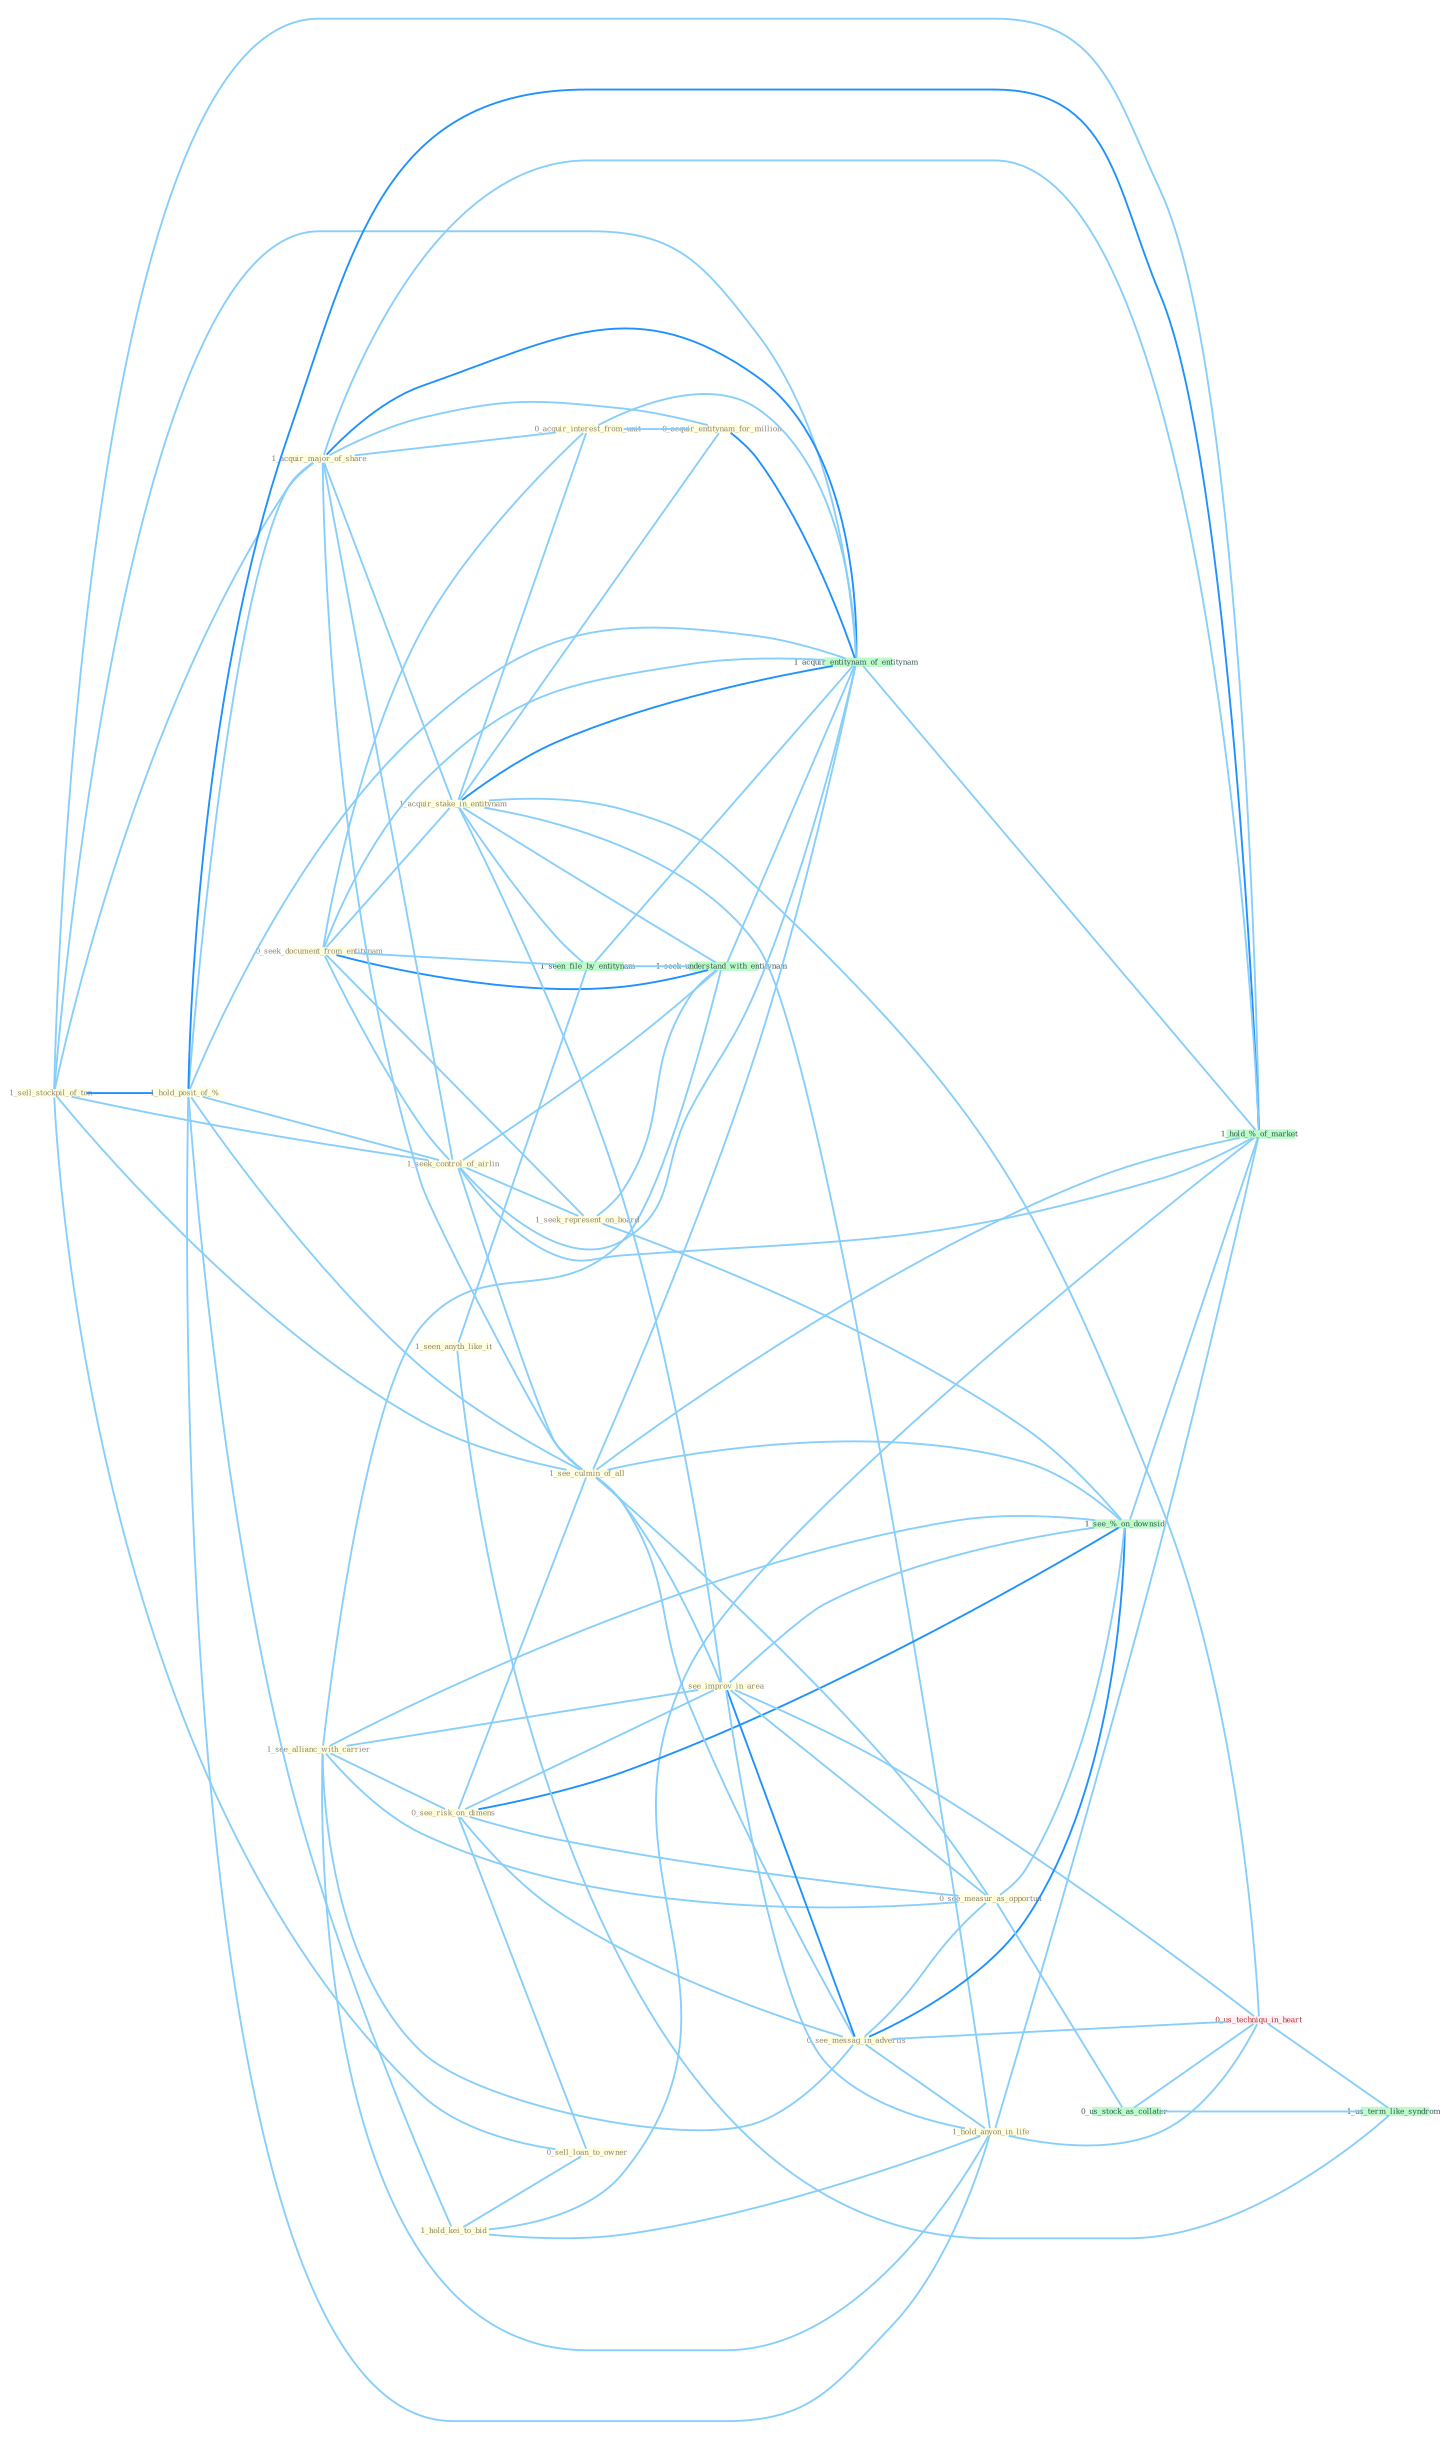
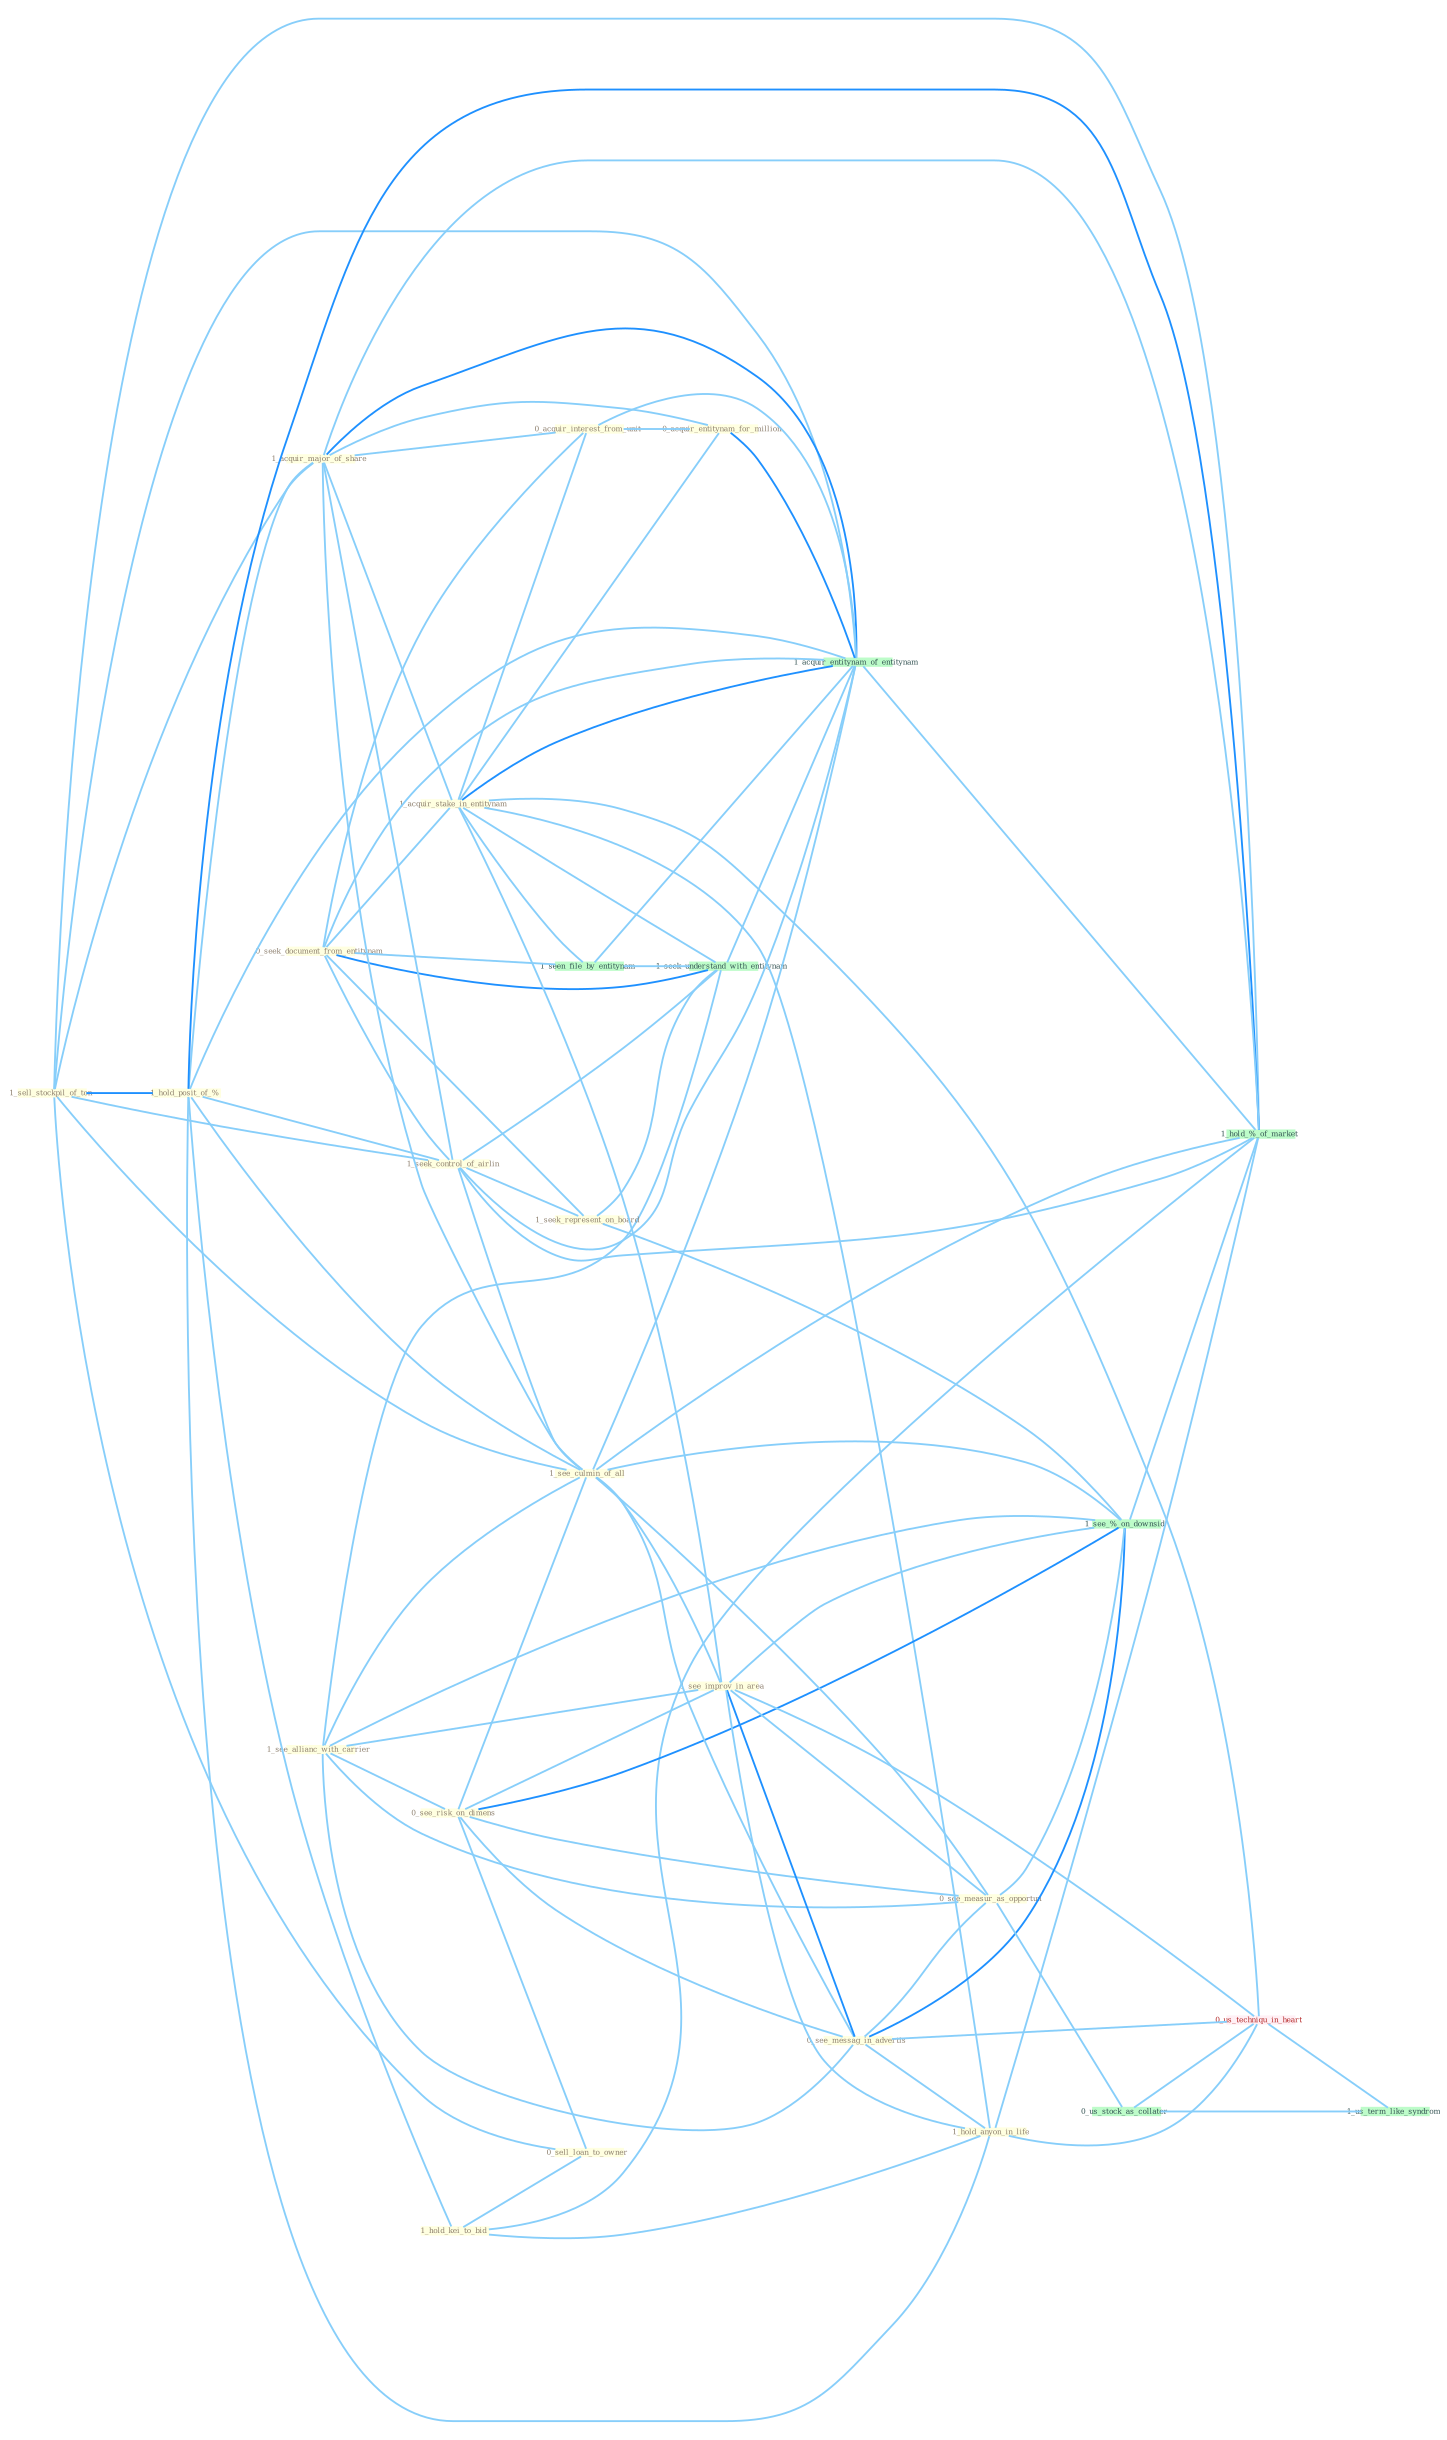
node "1_seen_anyth_like_it": removed
edge "1_see_allianc_with_carrier" -- "1_hold_anyon_in_life": now "1_see_allianc_with_carrier" -- "1_see_culmin_of_all"
